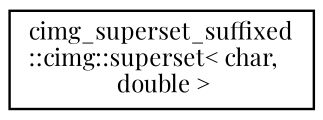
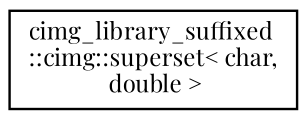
node "cimg_superset_suffixed ::cimg::superset< char, double >": label "cimg_superset_suffixed ::cimg::superset< char, double >" -> "cimg_library_suffixed ::cimg::superset< char, double >"
